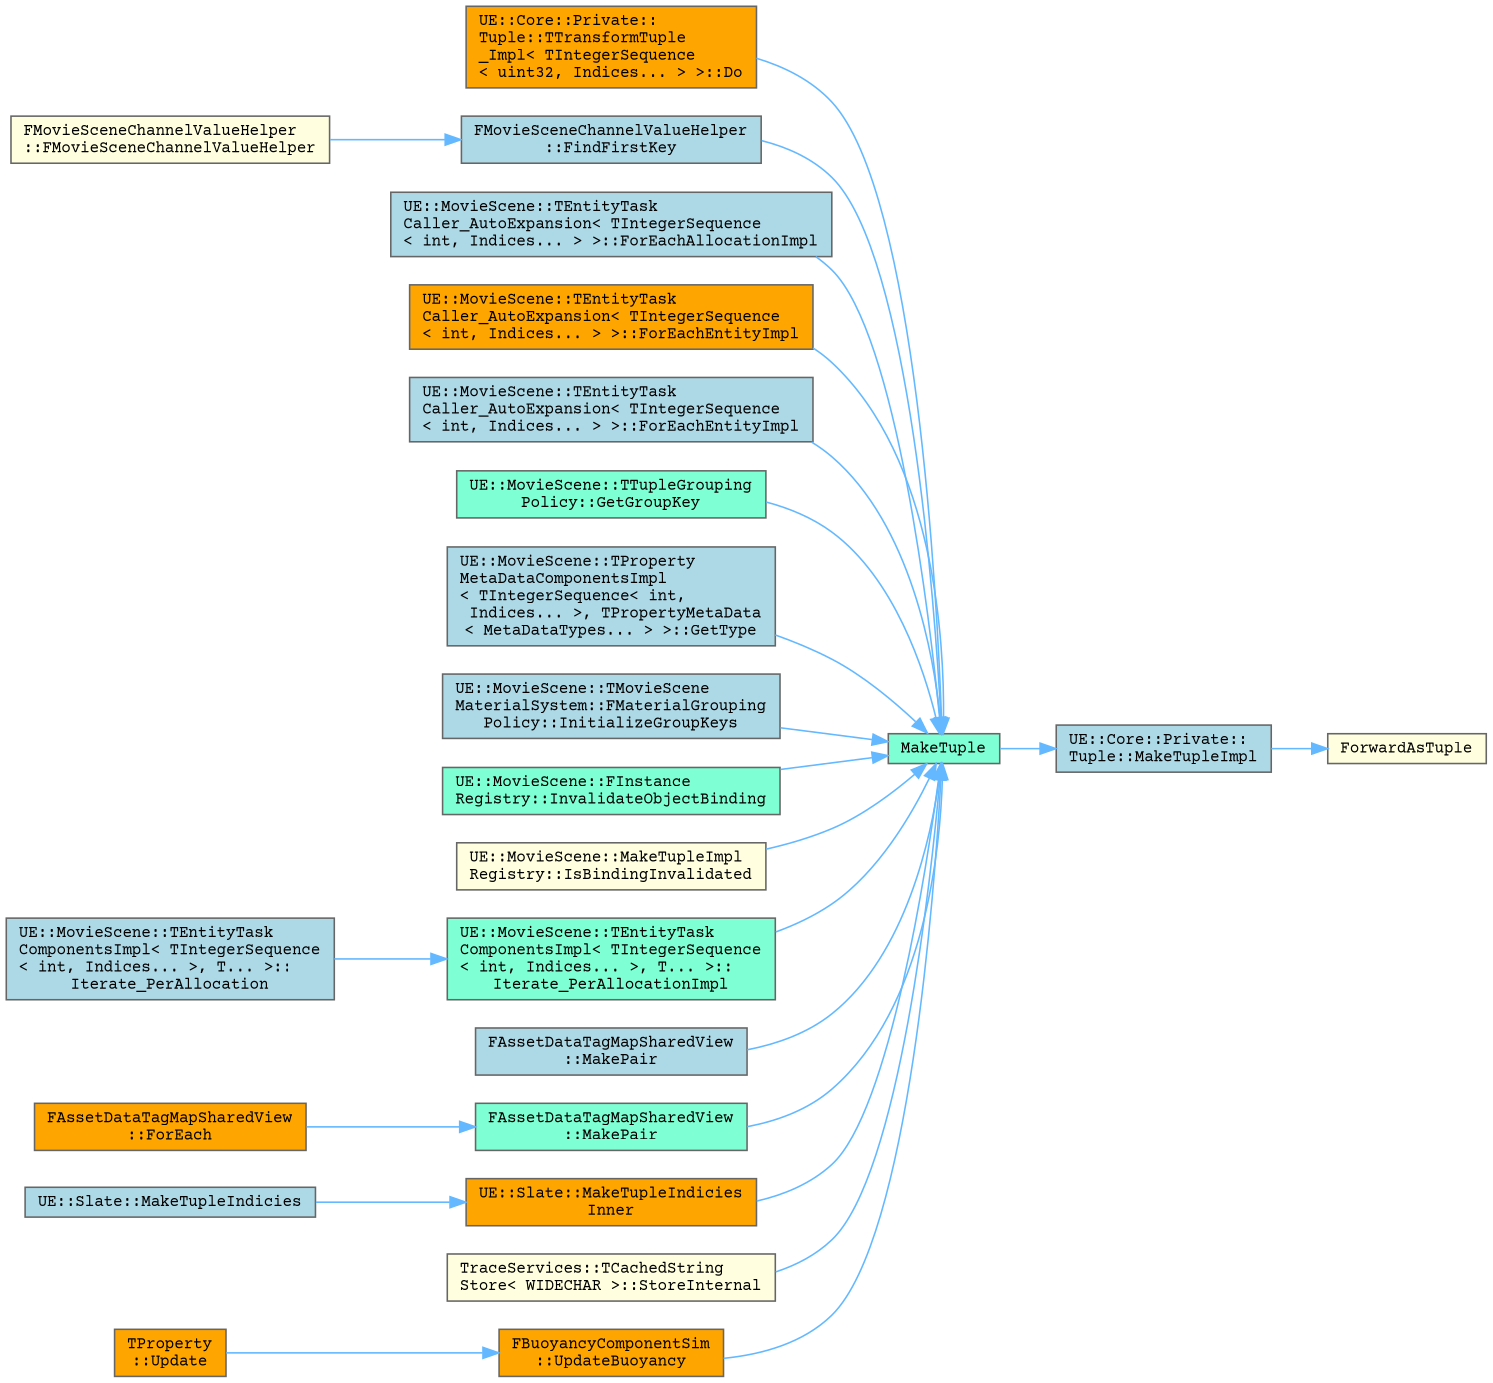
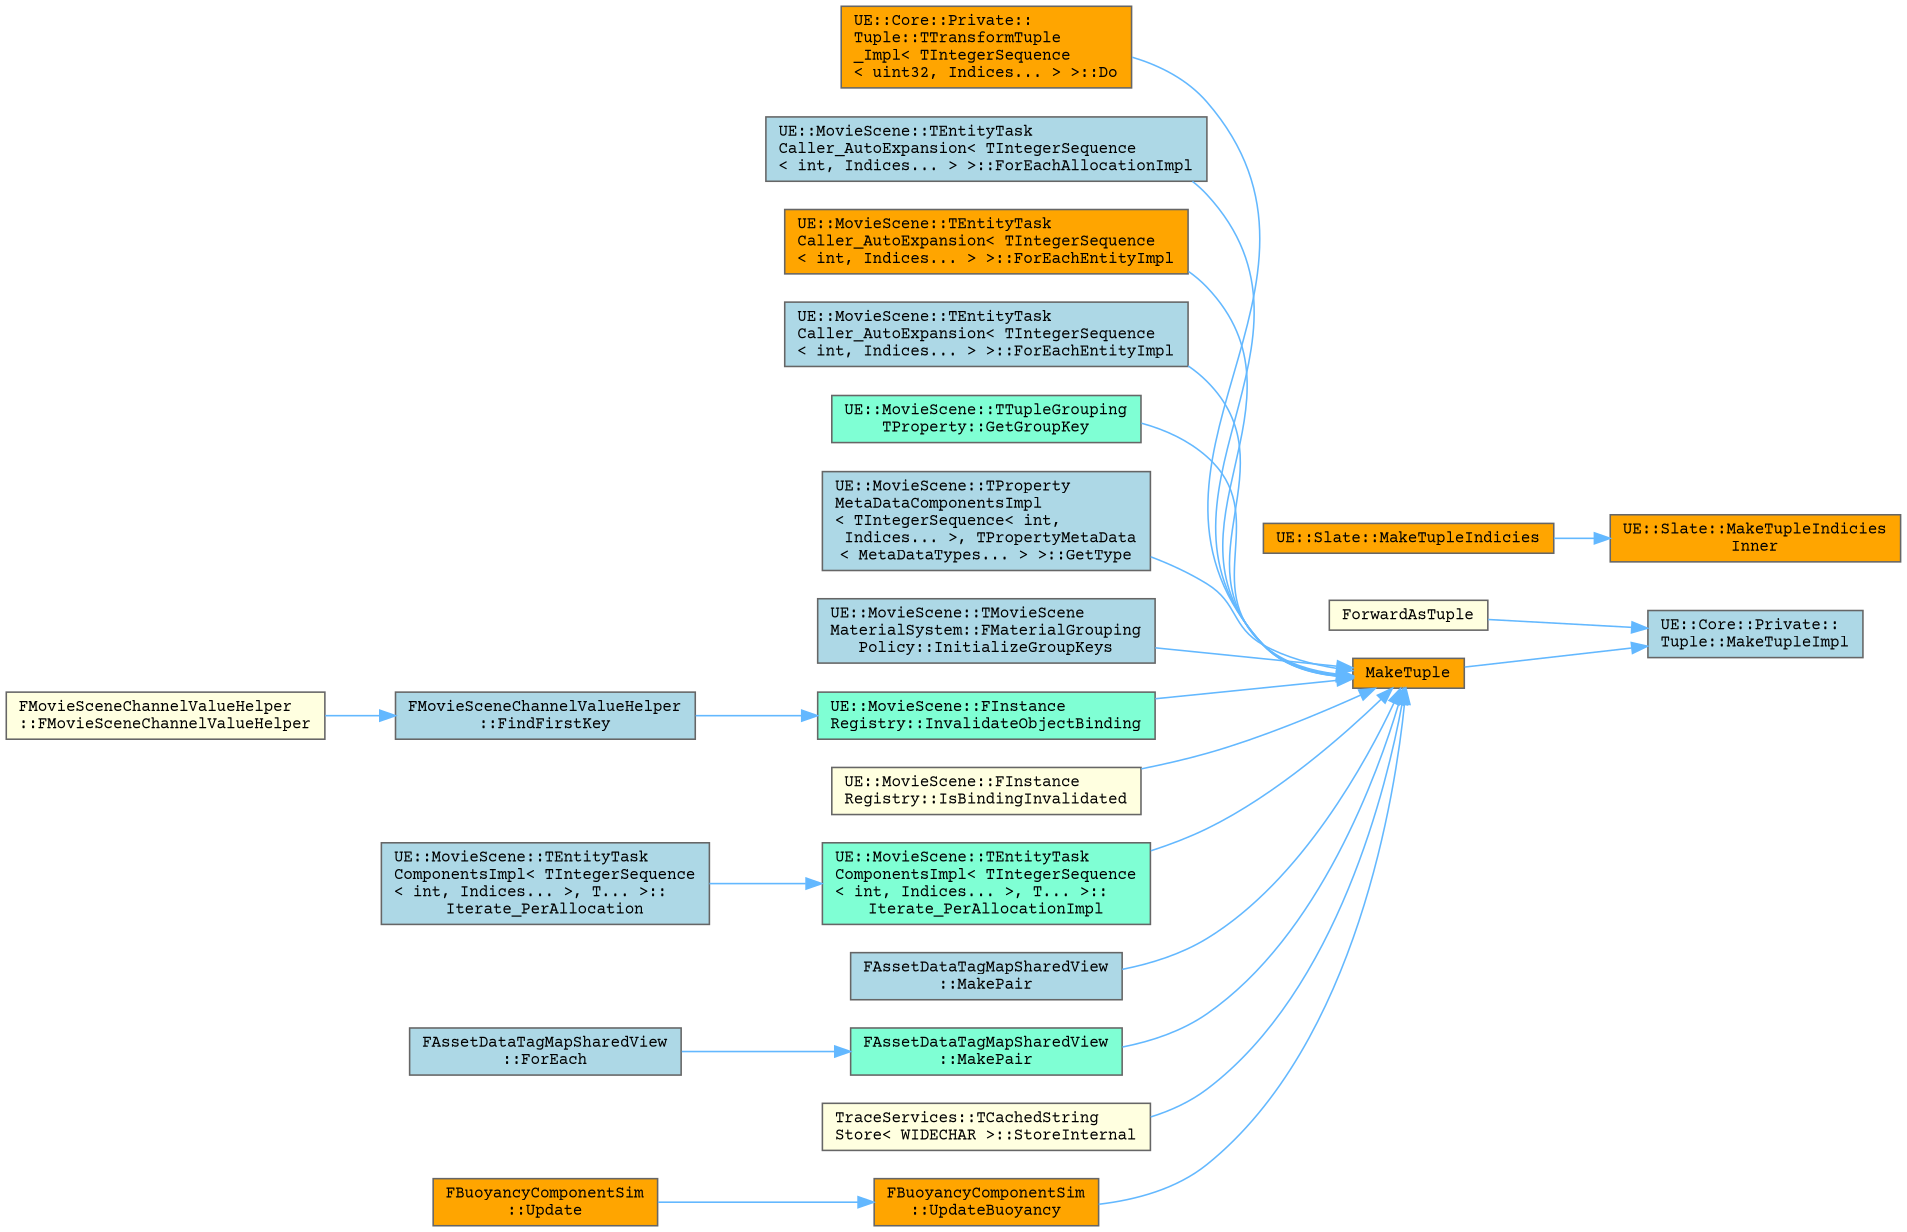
edge "FMovieSceneChannelValueHelper ::FindFirstKey" -> "MakeTuple": now "FMovieSceneChannelValueHelper ::FindFirstKey" -> "UE::MovieScene::FInstance Registry::InvalidateObjectBinding"
node "UE::MovieScene::TTupleGrouping Policy::GetGroupKey": label "UE::MovieScene::TTupleGrouping Policy::GetGroupKey" -> "UE::MovieScene::TTupleGrouping TProperty::GetGroupKey"
node "MakeTuple": fillcolor aquamarine -> orange
edge "UE::Core::Private:: Tuple::MakeTupleImpl" -> "ForwardAsTuple": reversed
node "UE::MovieScene::MakeTupleImpl Registry::IsBindingInvalidated": label "UE::MovieScene::MakeTupleImpl Registry::IsBindingInvalidated" -> "UE::MovieScene::FInstance Registry::IsBindingInvalidated"
edge "UE::Slate::MakeTupleIndicies Inner" -> "MakeTuple": removed
node "FAssetDataTagMapSharedView ::ForEach": fillcolor orange -> lightblue
node "UE::Slate::MakeTupleIndicies": fillcolor lightblue -> orange
node "TProperty ::Update": label "TProperty ::Update" -> "FBuoyancyComponentSim ::Update"
